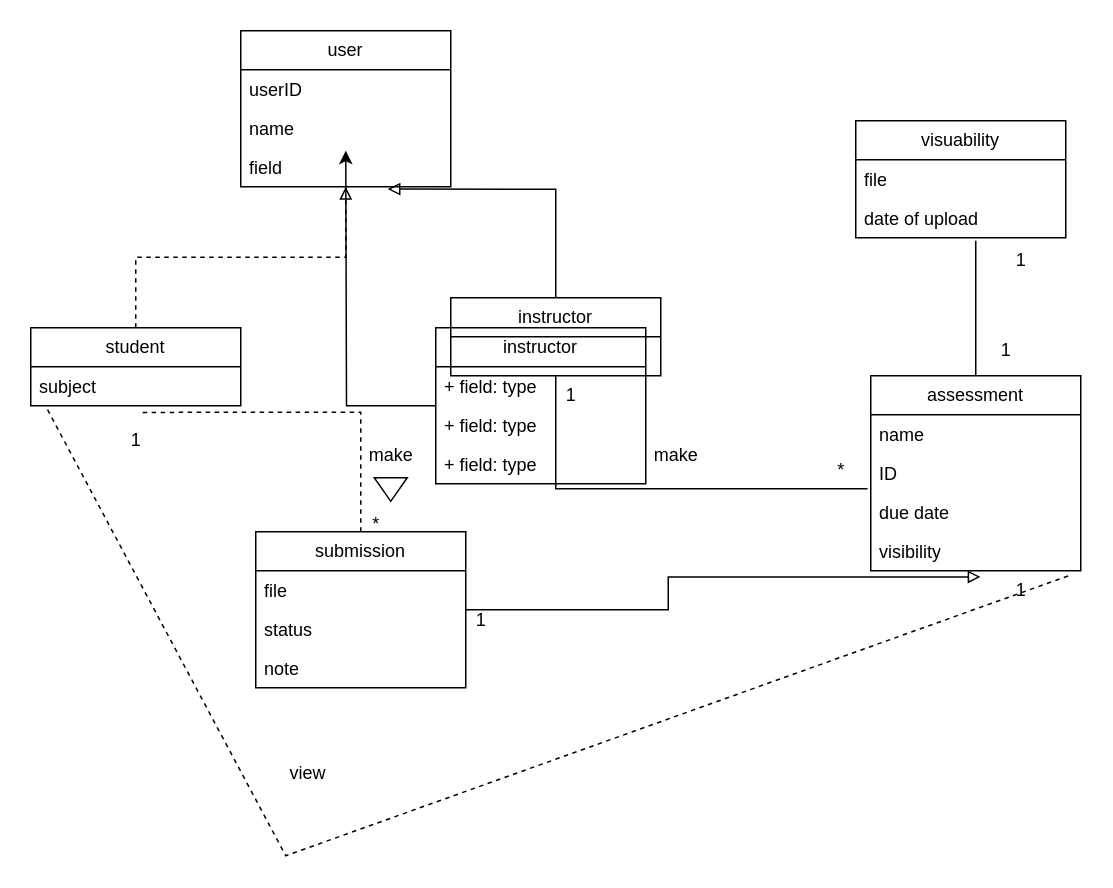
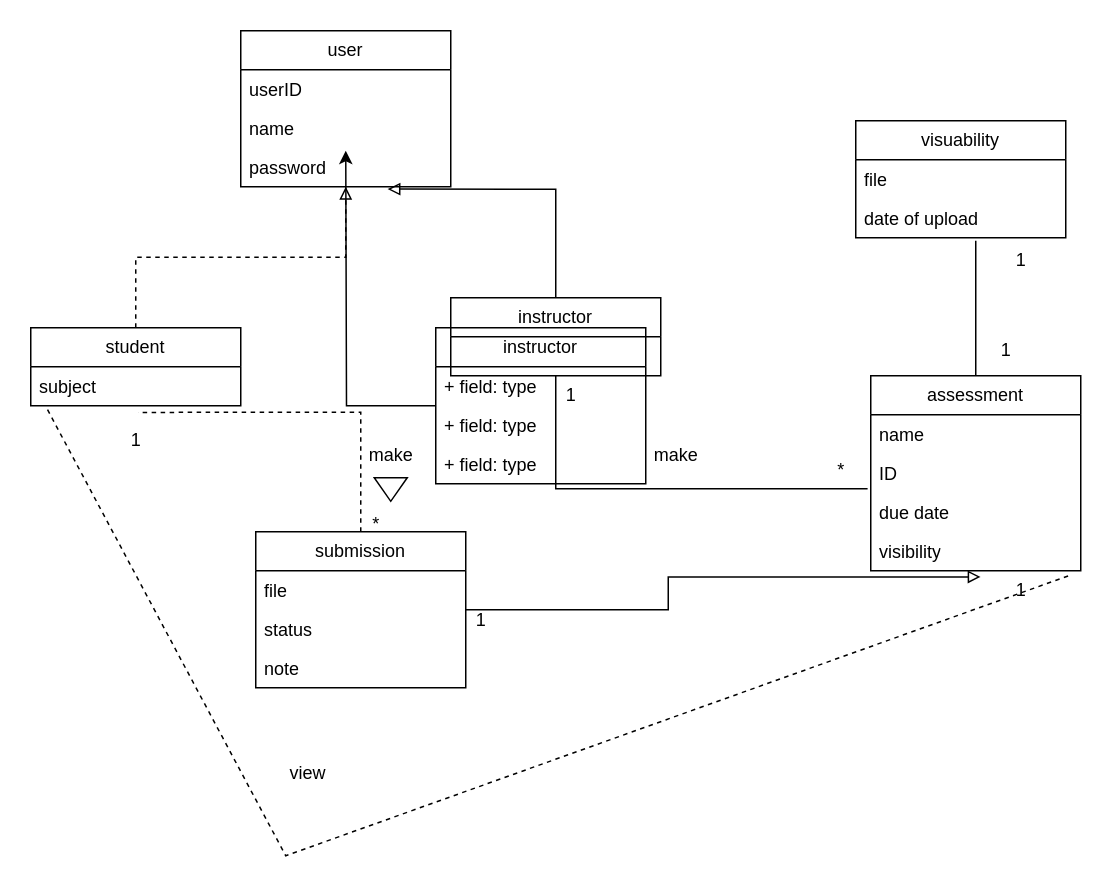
node "field": label "field" -> "password"
